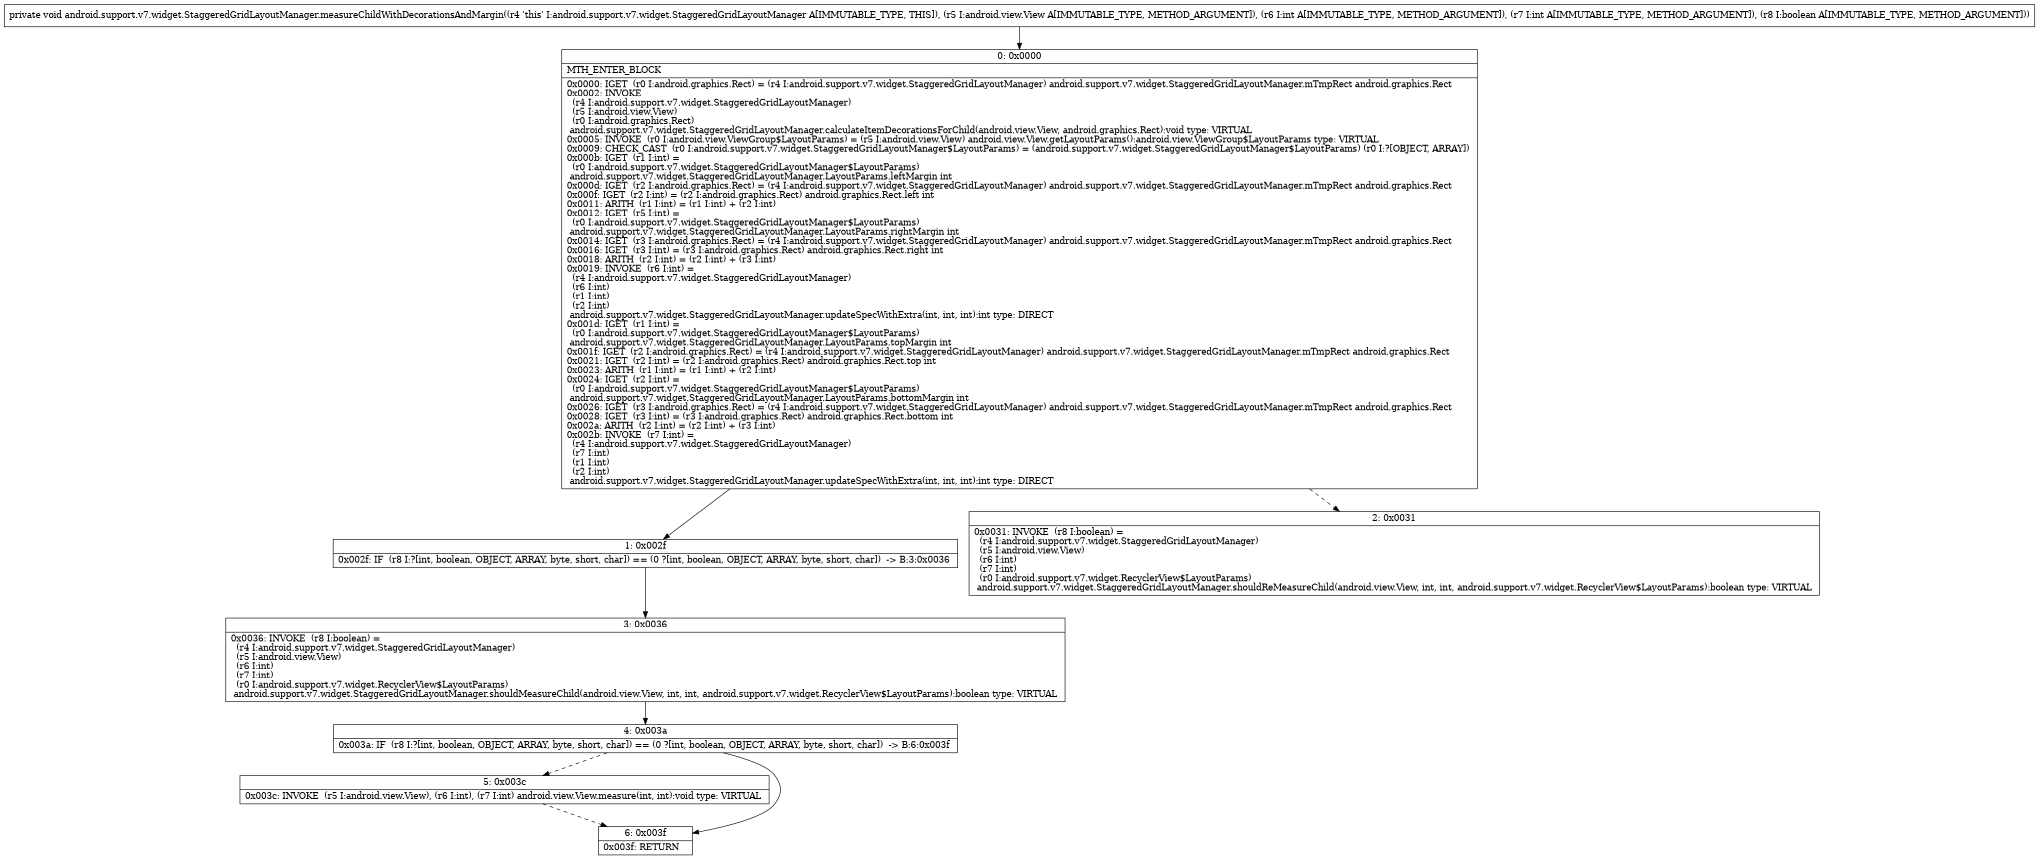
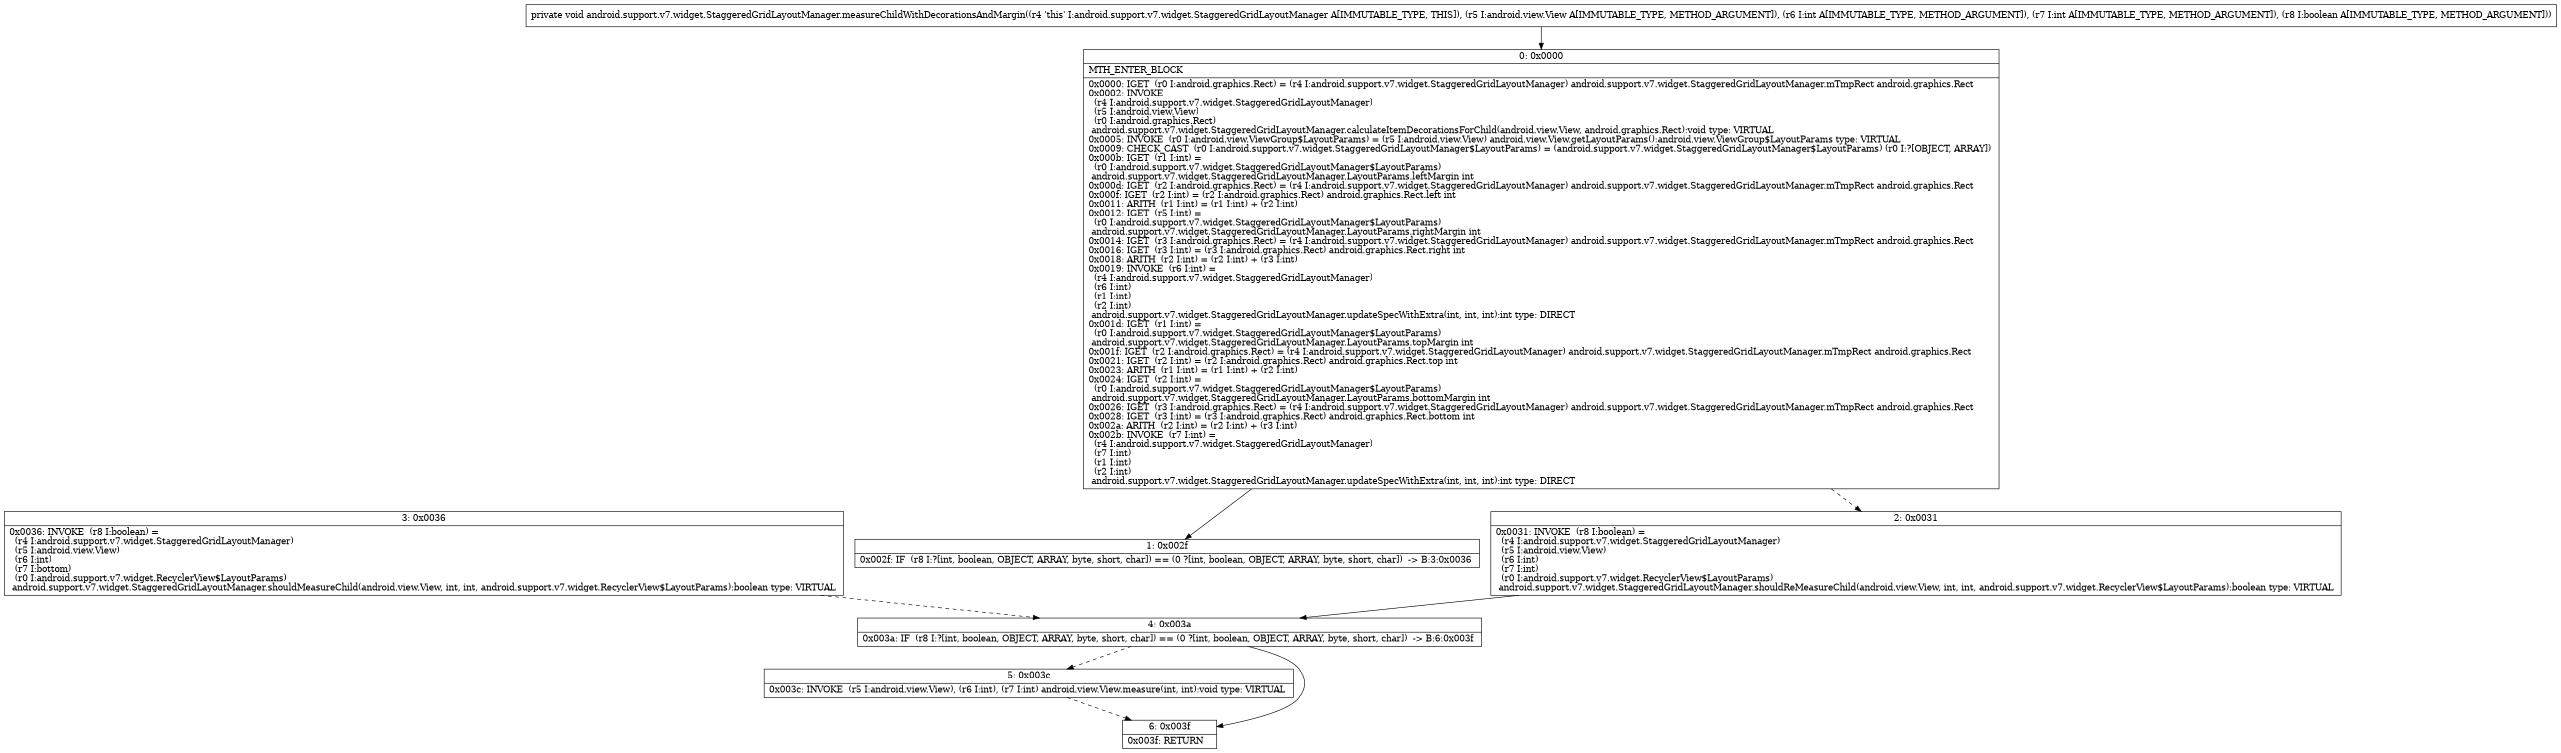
edge "1: 0x002f" -> "3: 0x0036": removed
edge "2: 0x0031" -> "4: 0x003a": added
node "3: 0x0036": text "(r7 I:int)" -> "(r7 I:bottom)"
edge "3: 0x0036" -> "4: 0x003a": style solid -> dashed
